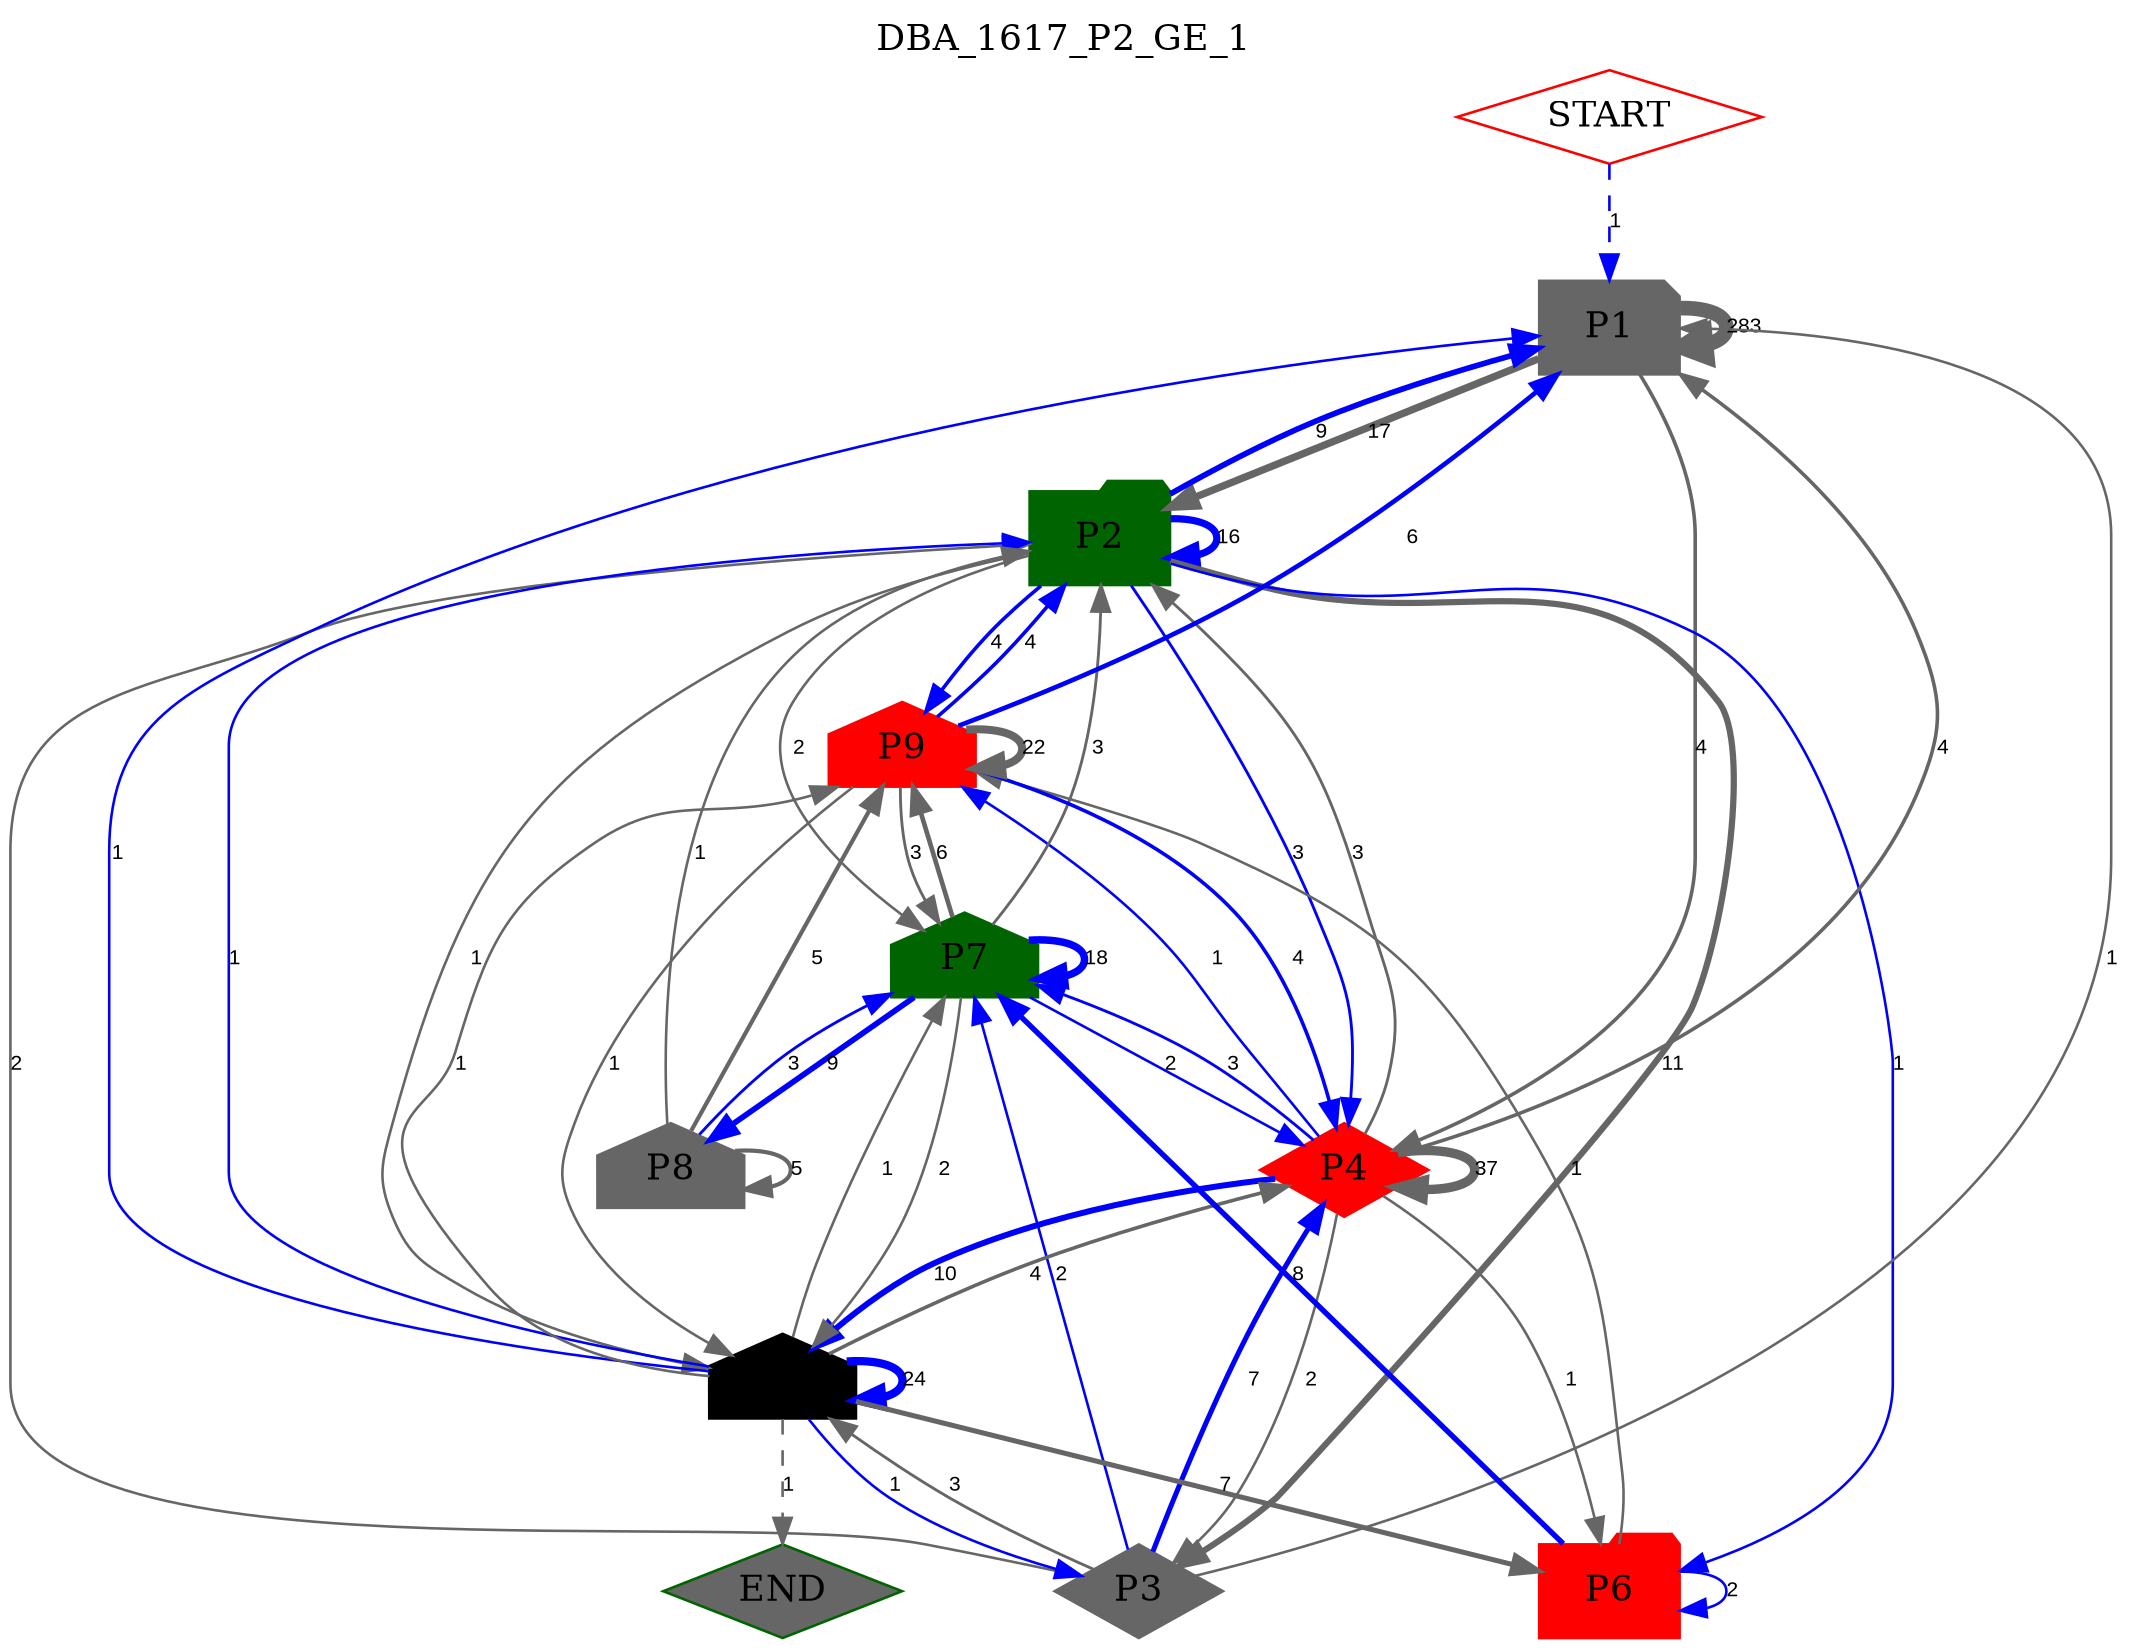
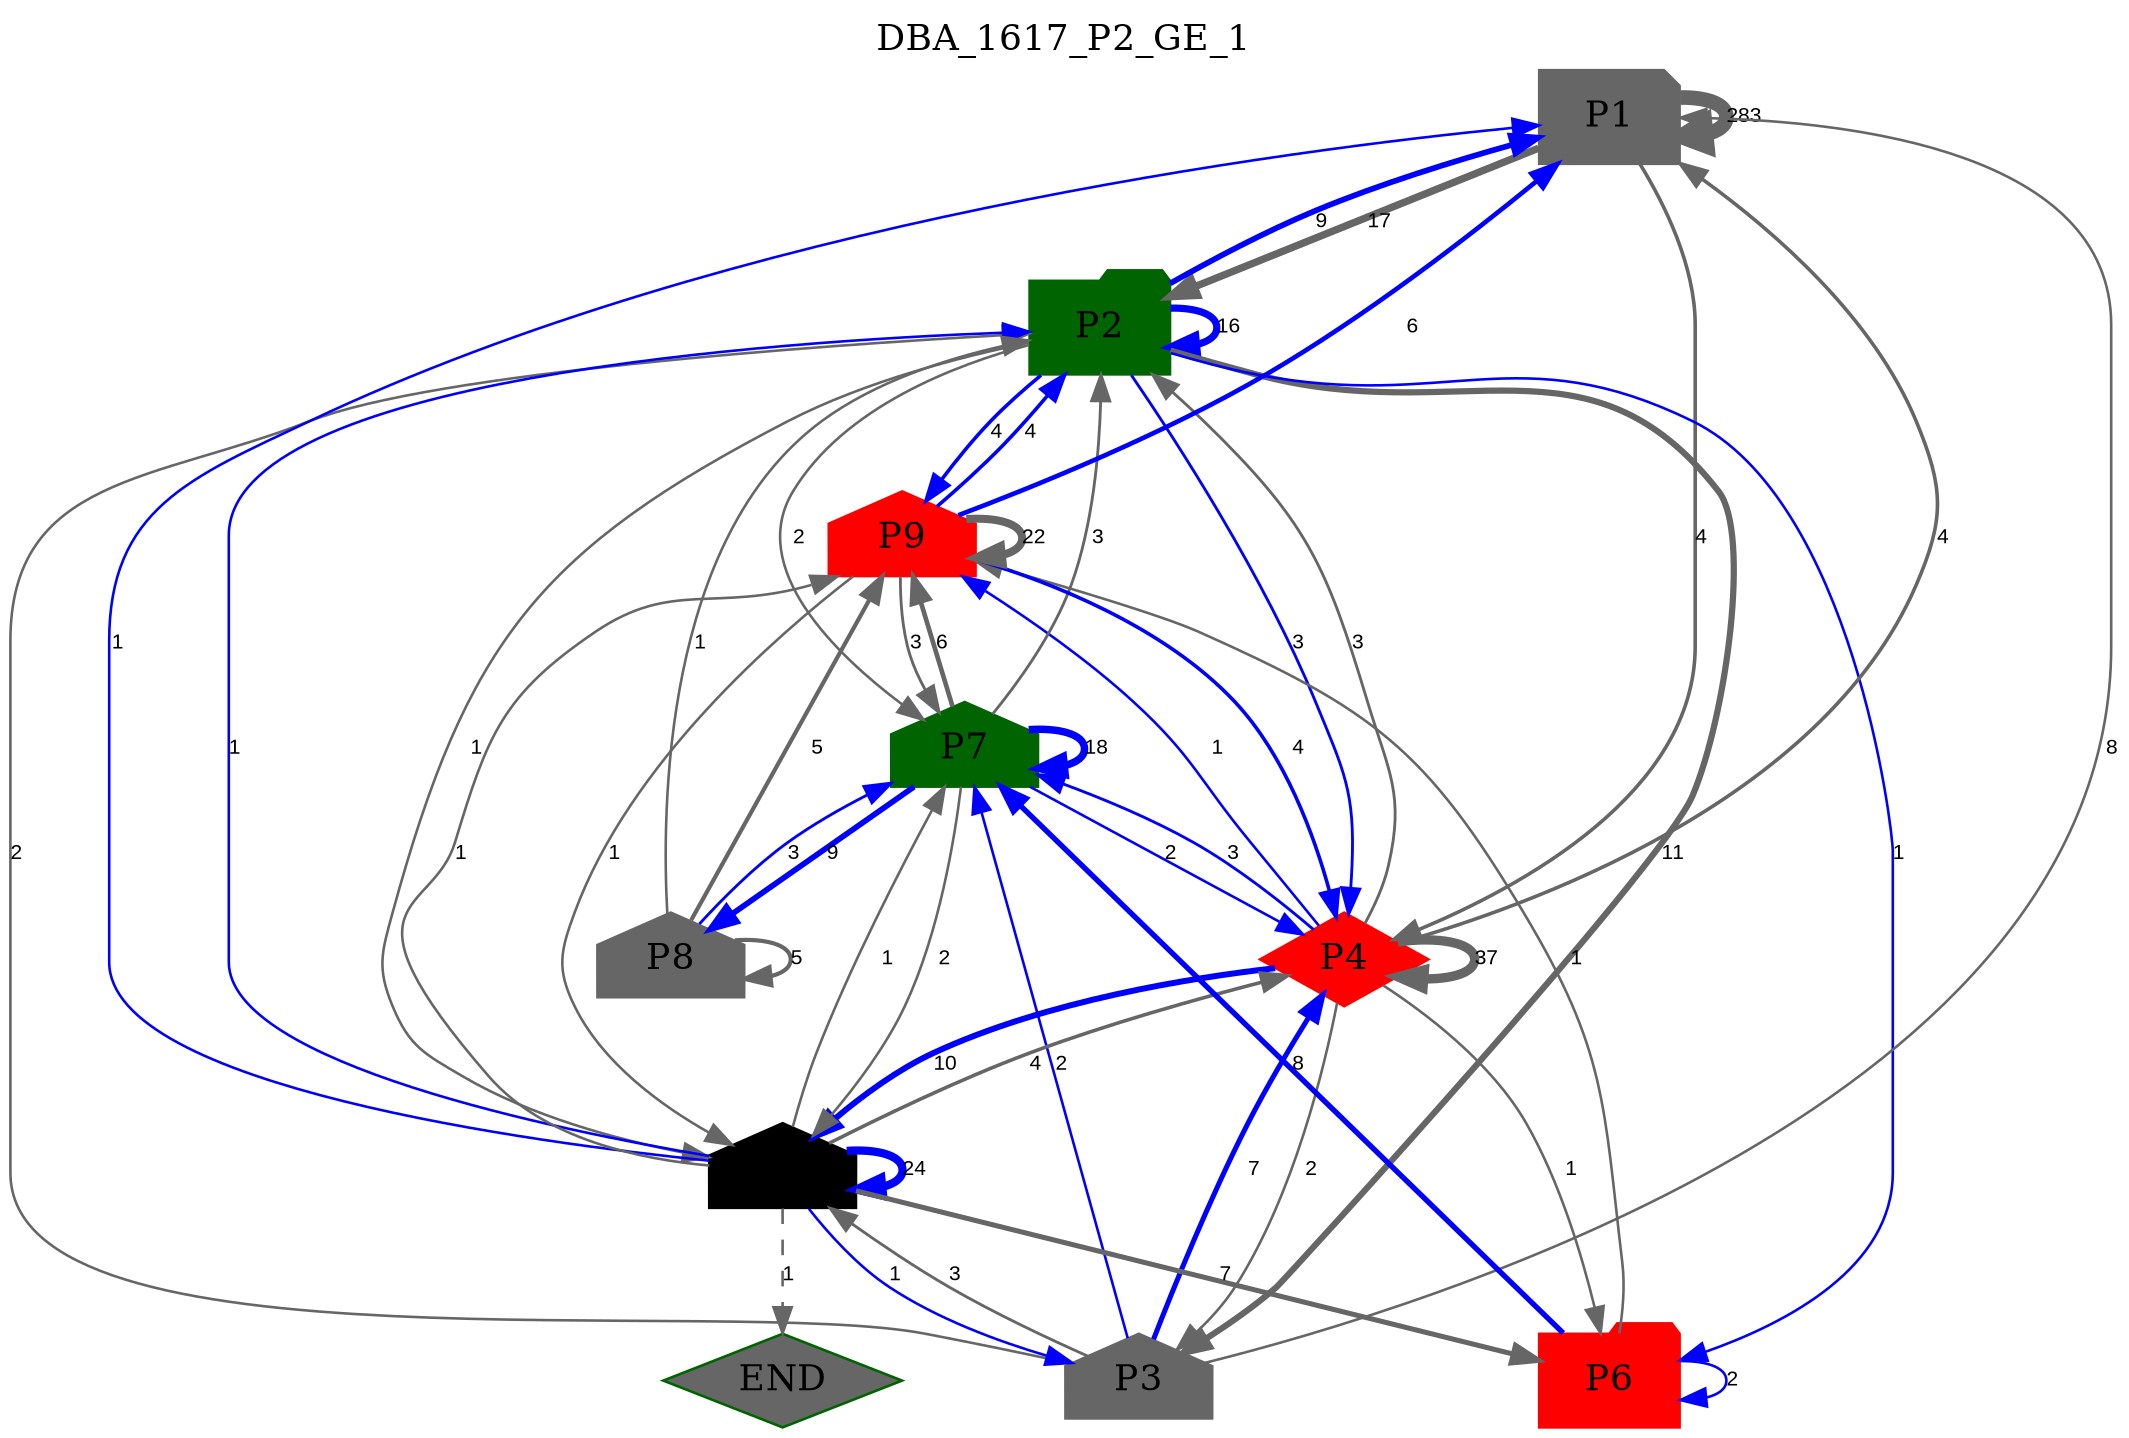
node "START": removed
edge "P3" -> "P1": label "1" -> "8"
node "P3": shape diamond -> house
